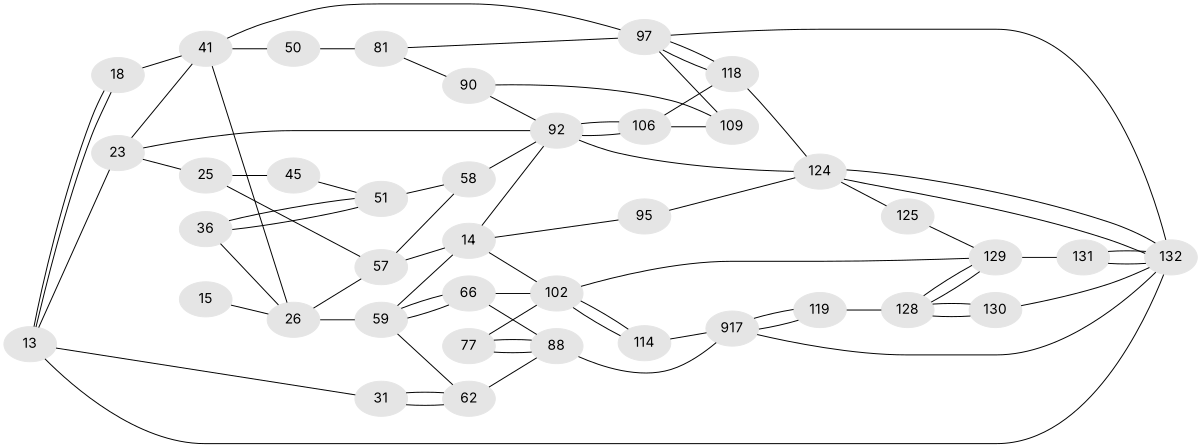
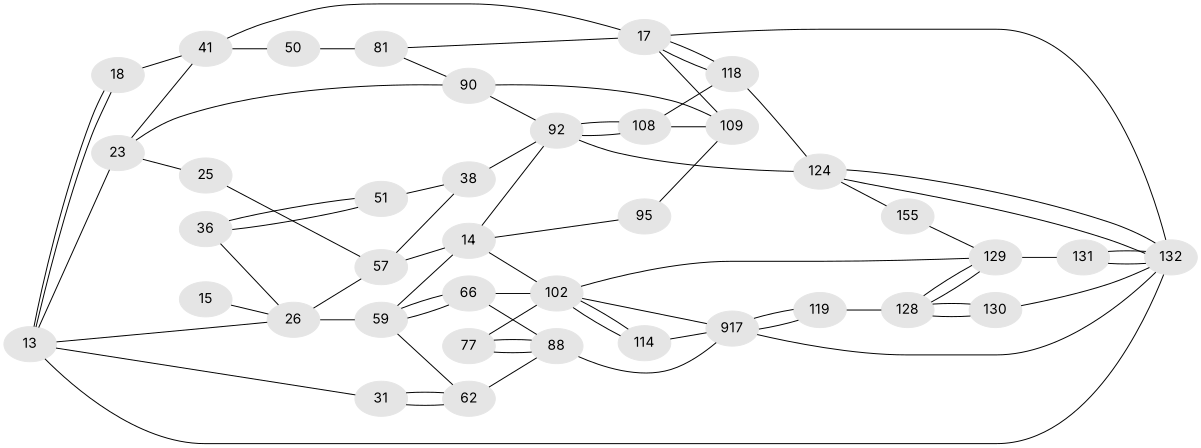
node "97": label "97" -> "17"
node "106": label "106" -> "108"
edge "92" -- "23": now "90" -- "23"
node "45": removed
node "58": label "58" -> "38"
edge "41" -- "26": now "13" -- "26"
edge "124" -- "95": now "109" -- "95"
node "125": label "125" -> "155"
edge "102" -- "917": added
